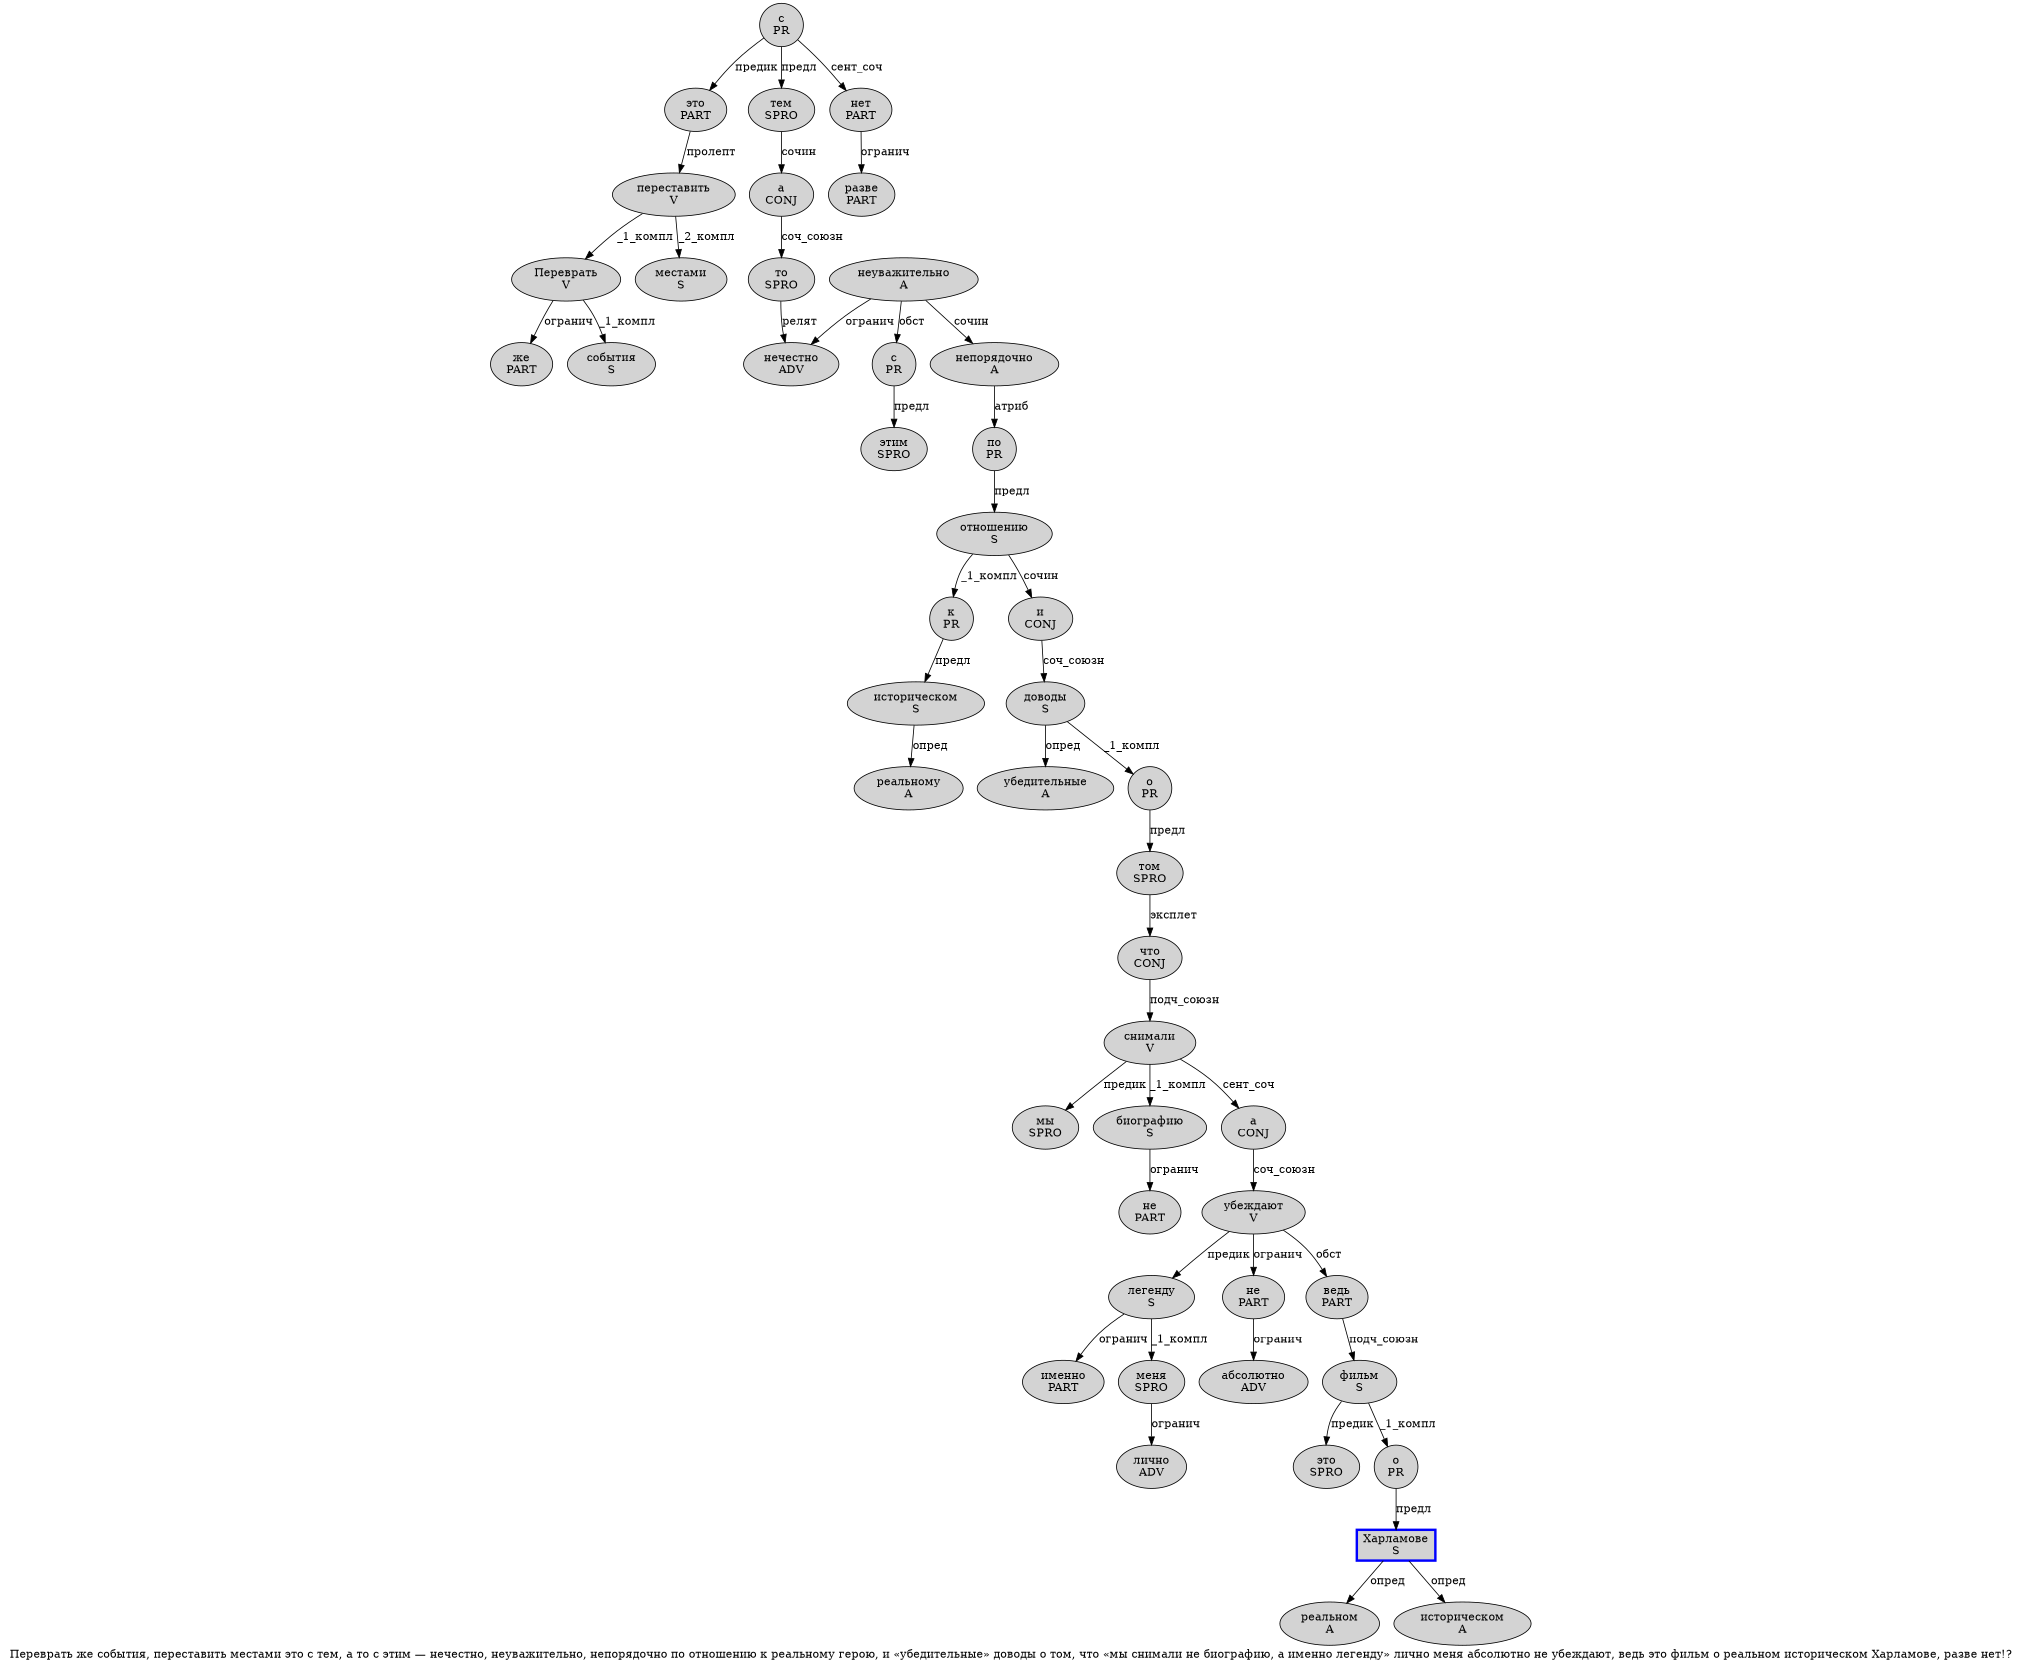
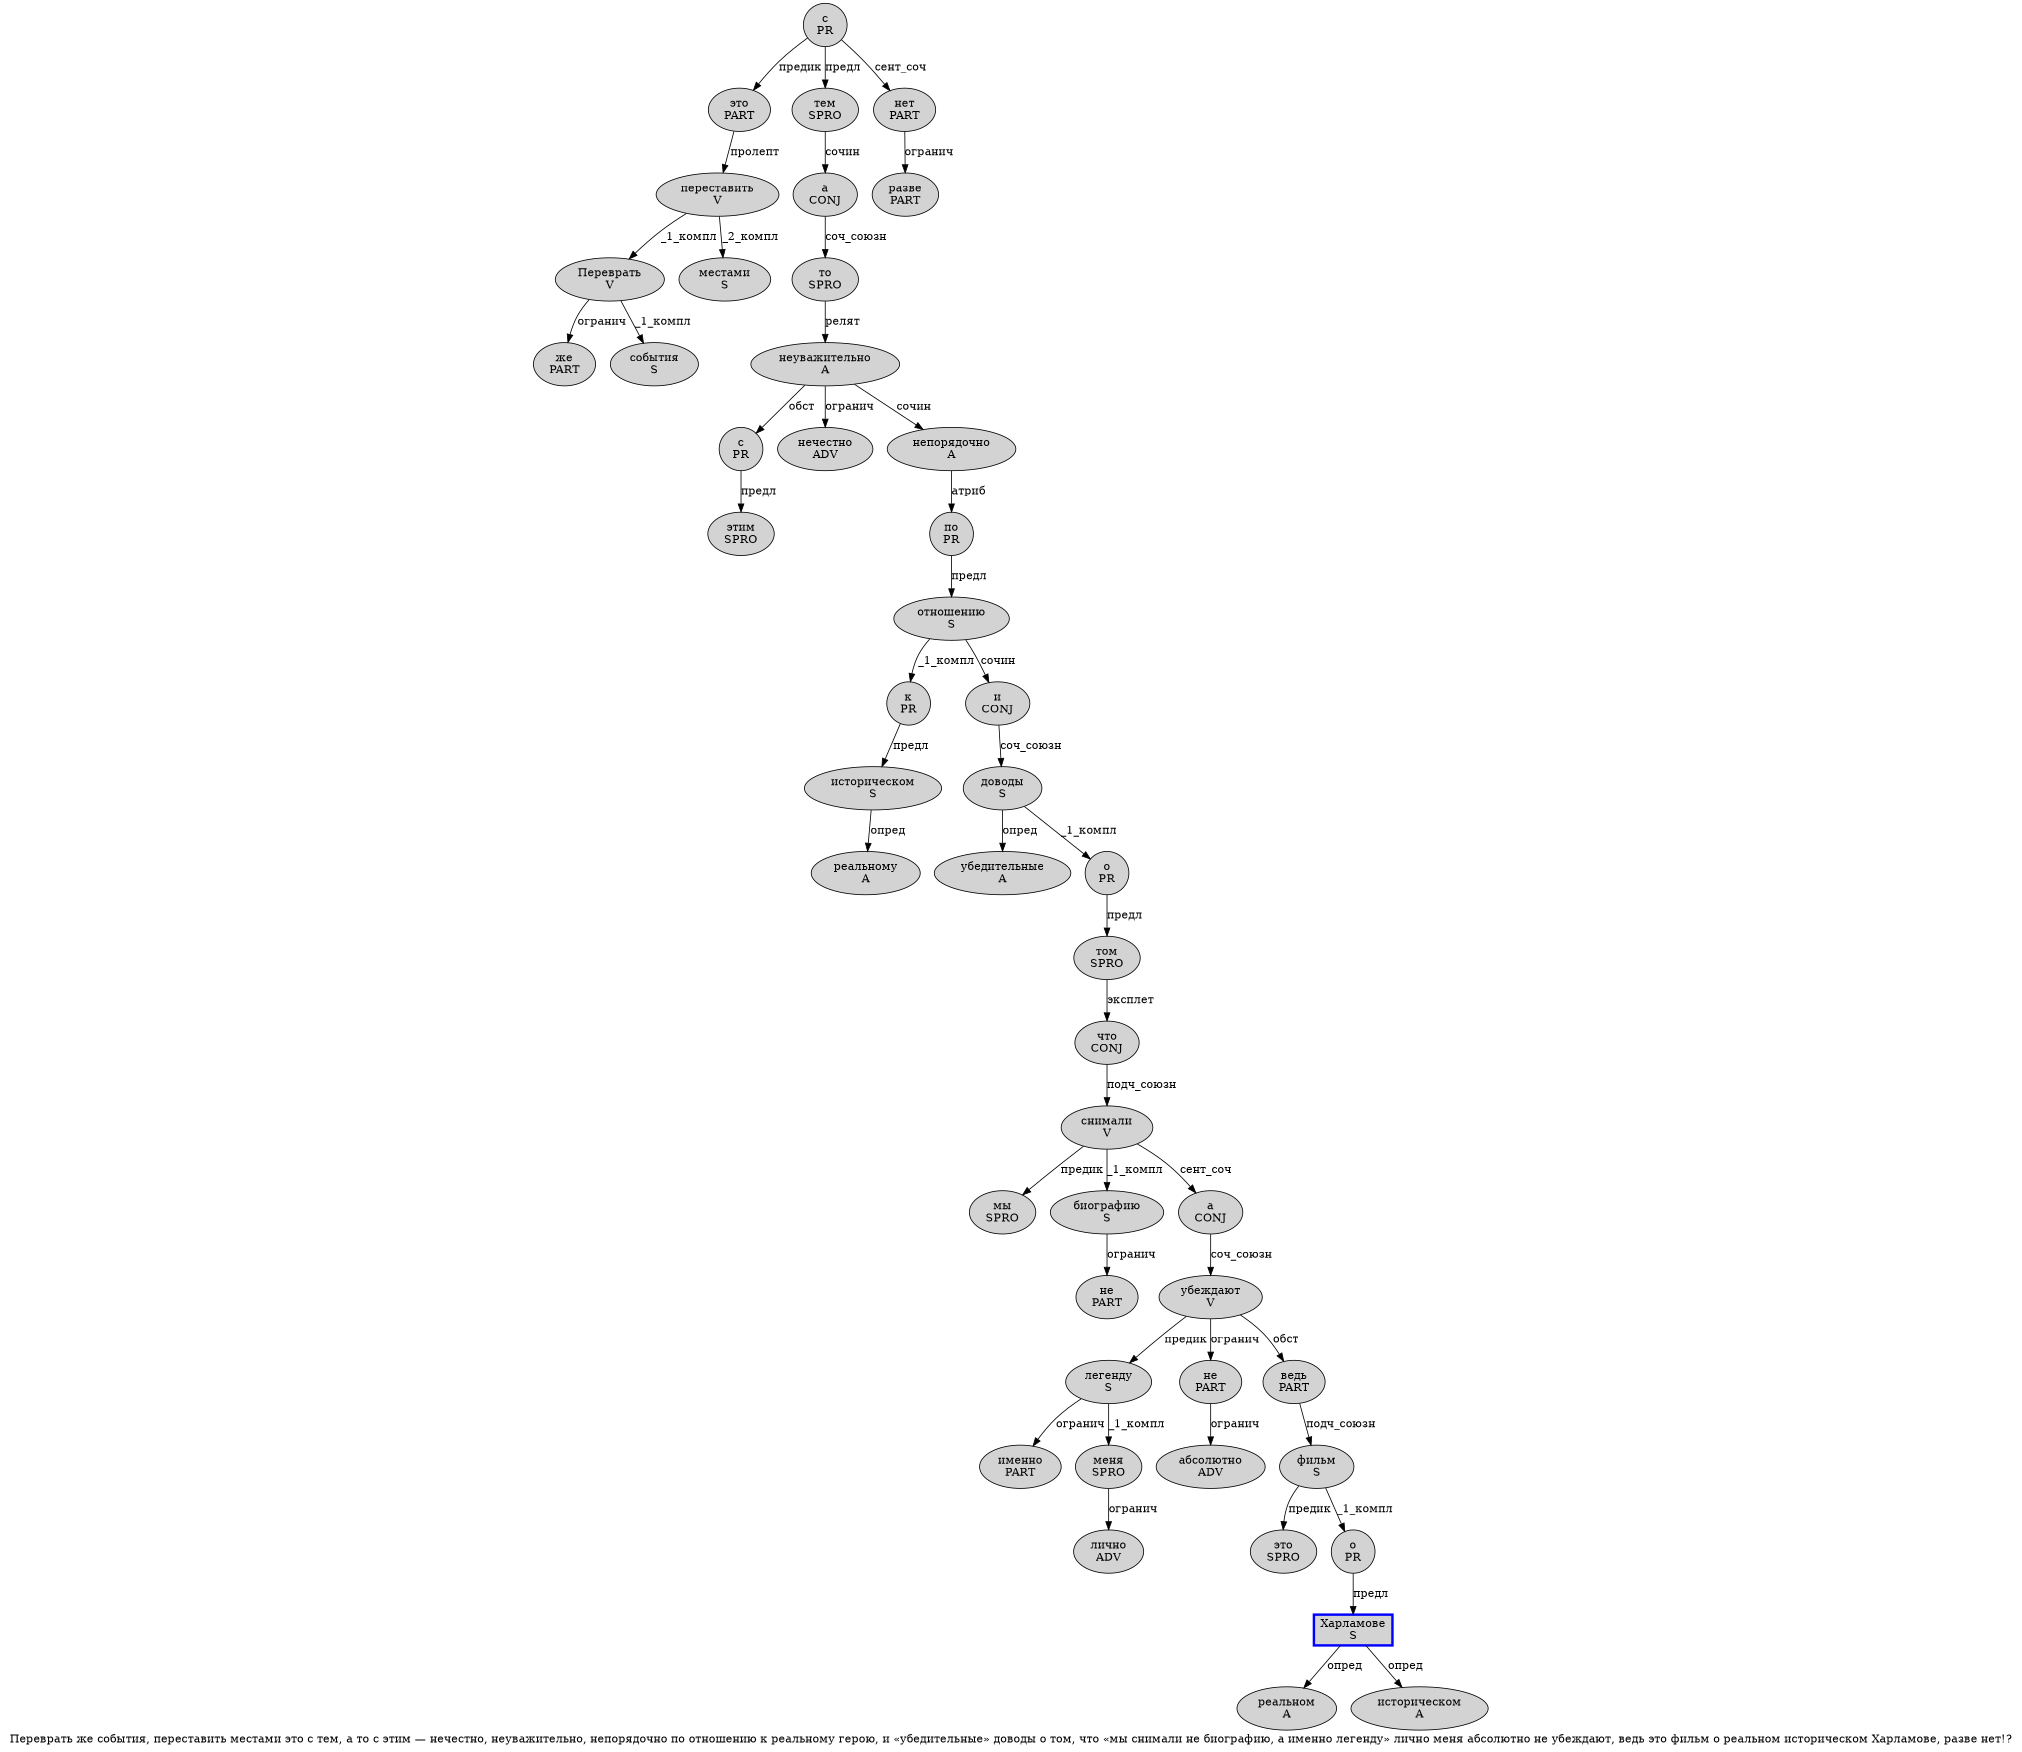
edge "то SPRO" -> "нечестно ADV": now "то SPRO" -> "неуважительно A"
